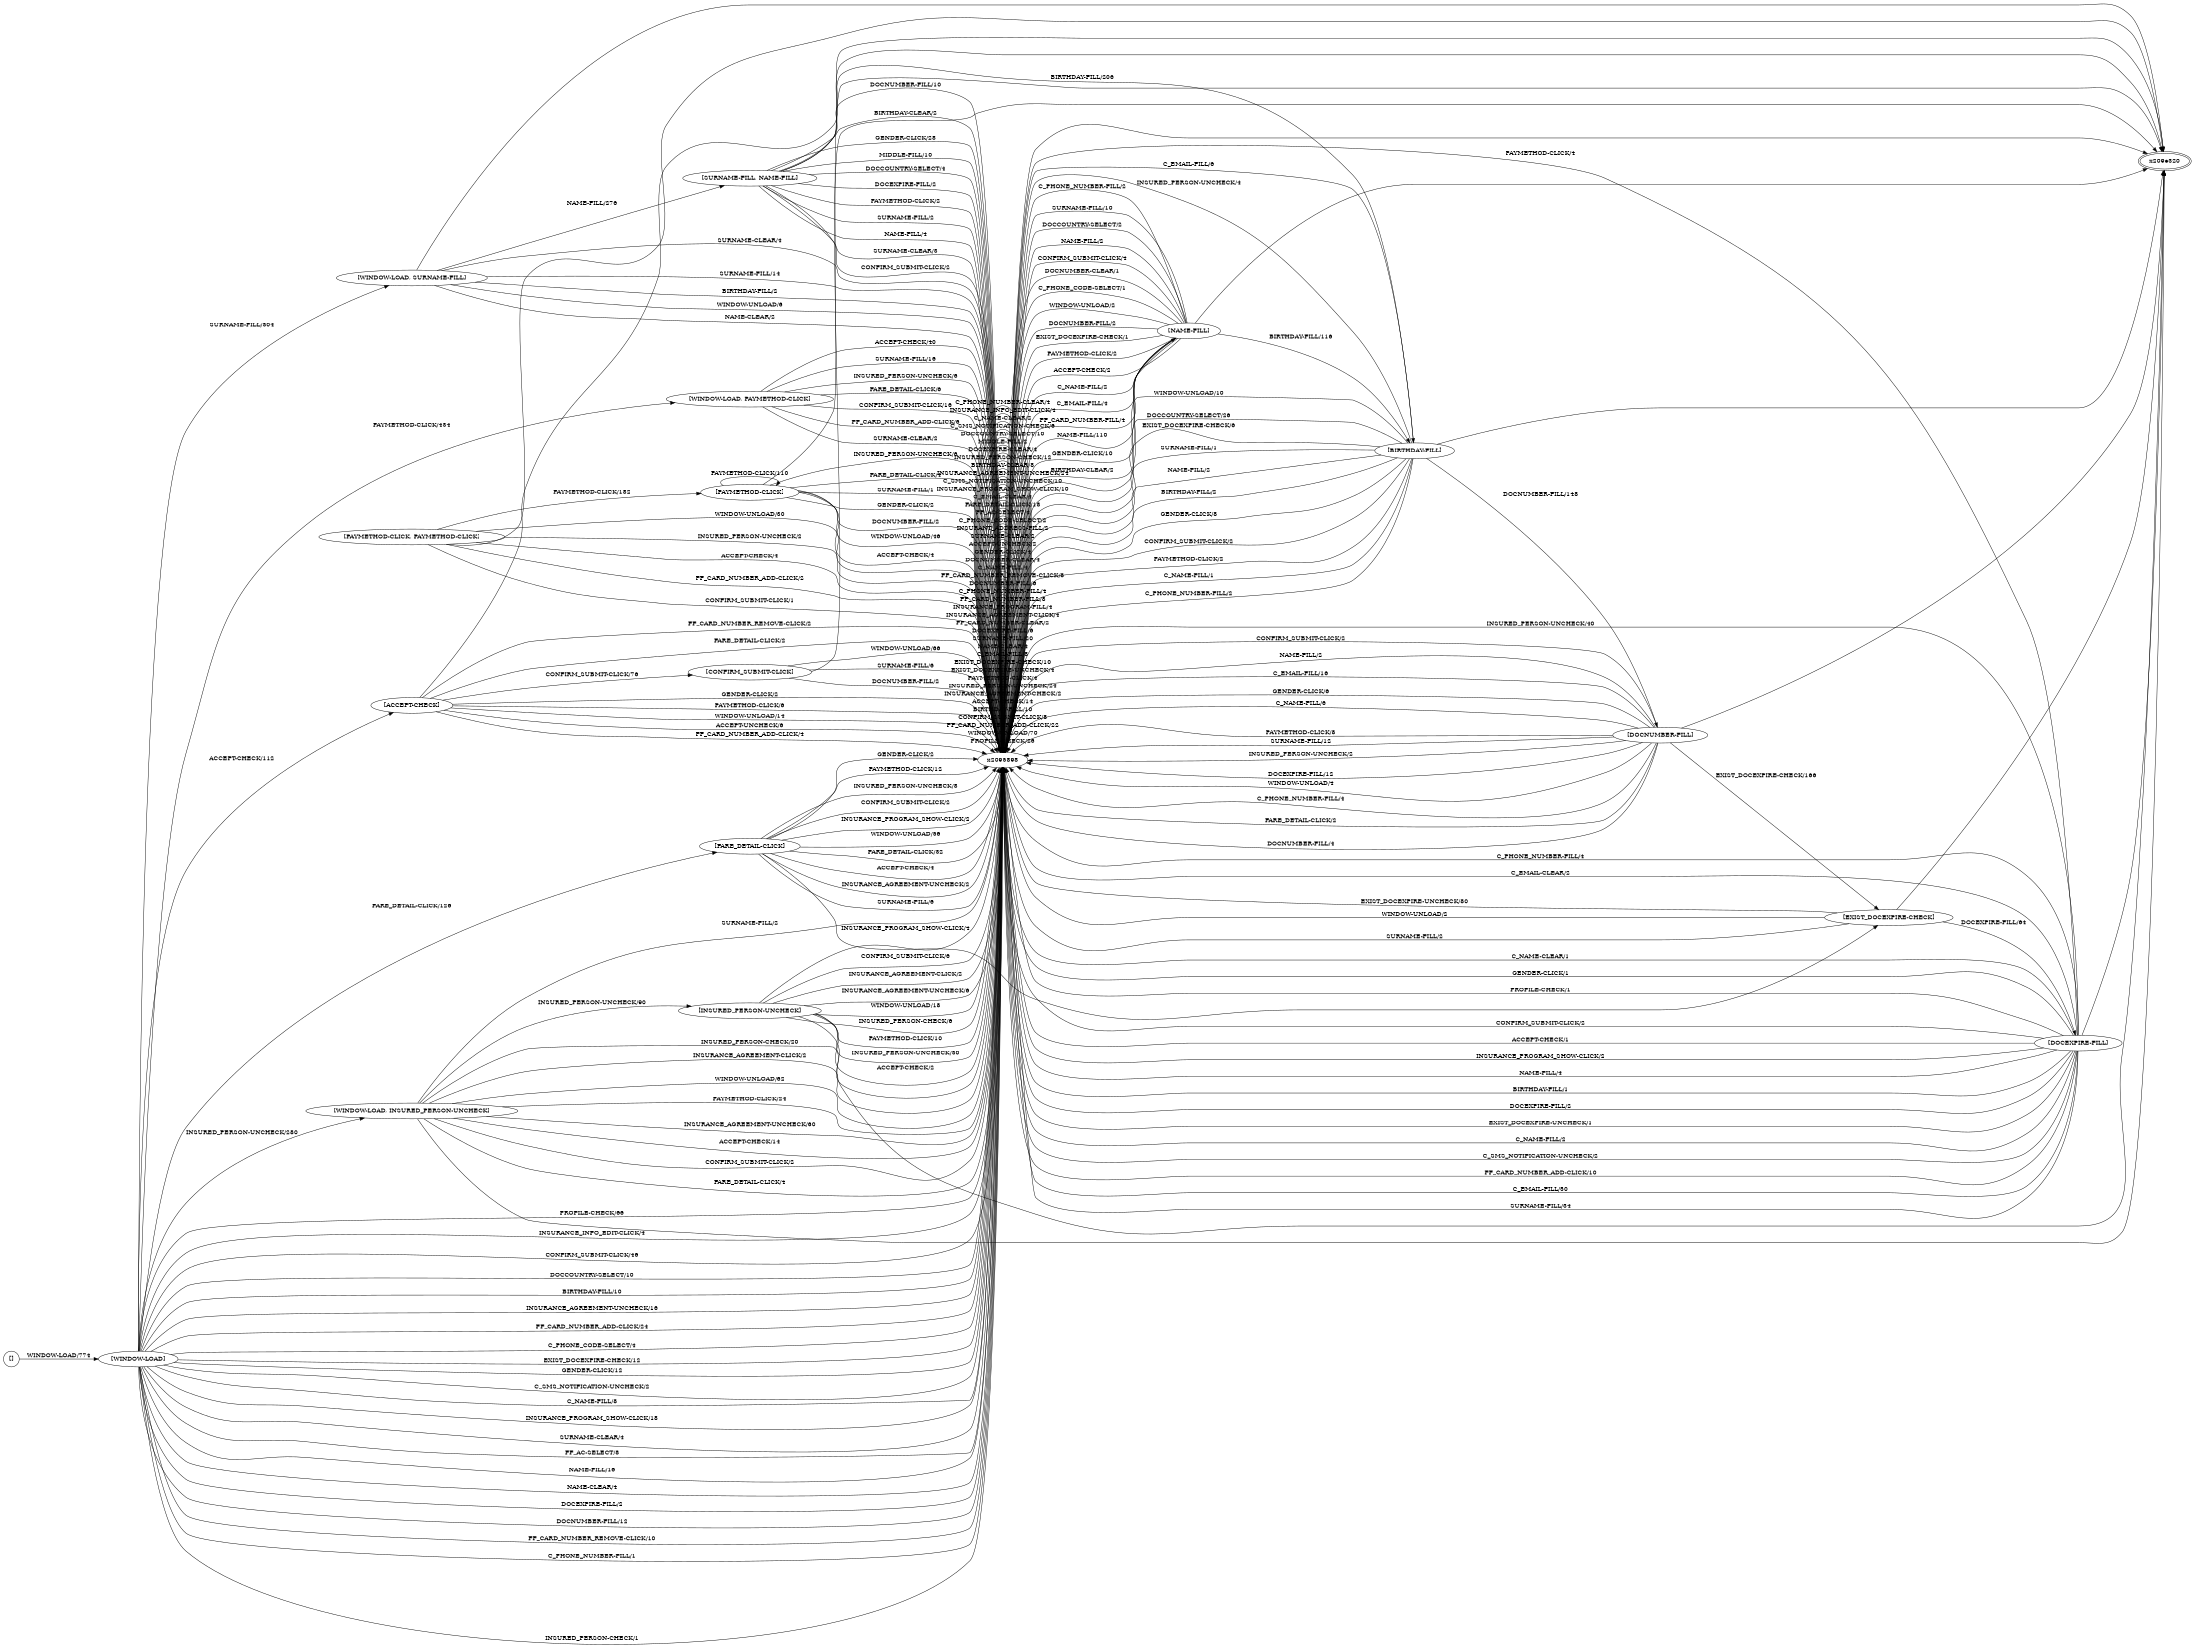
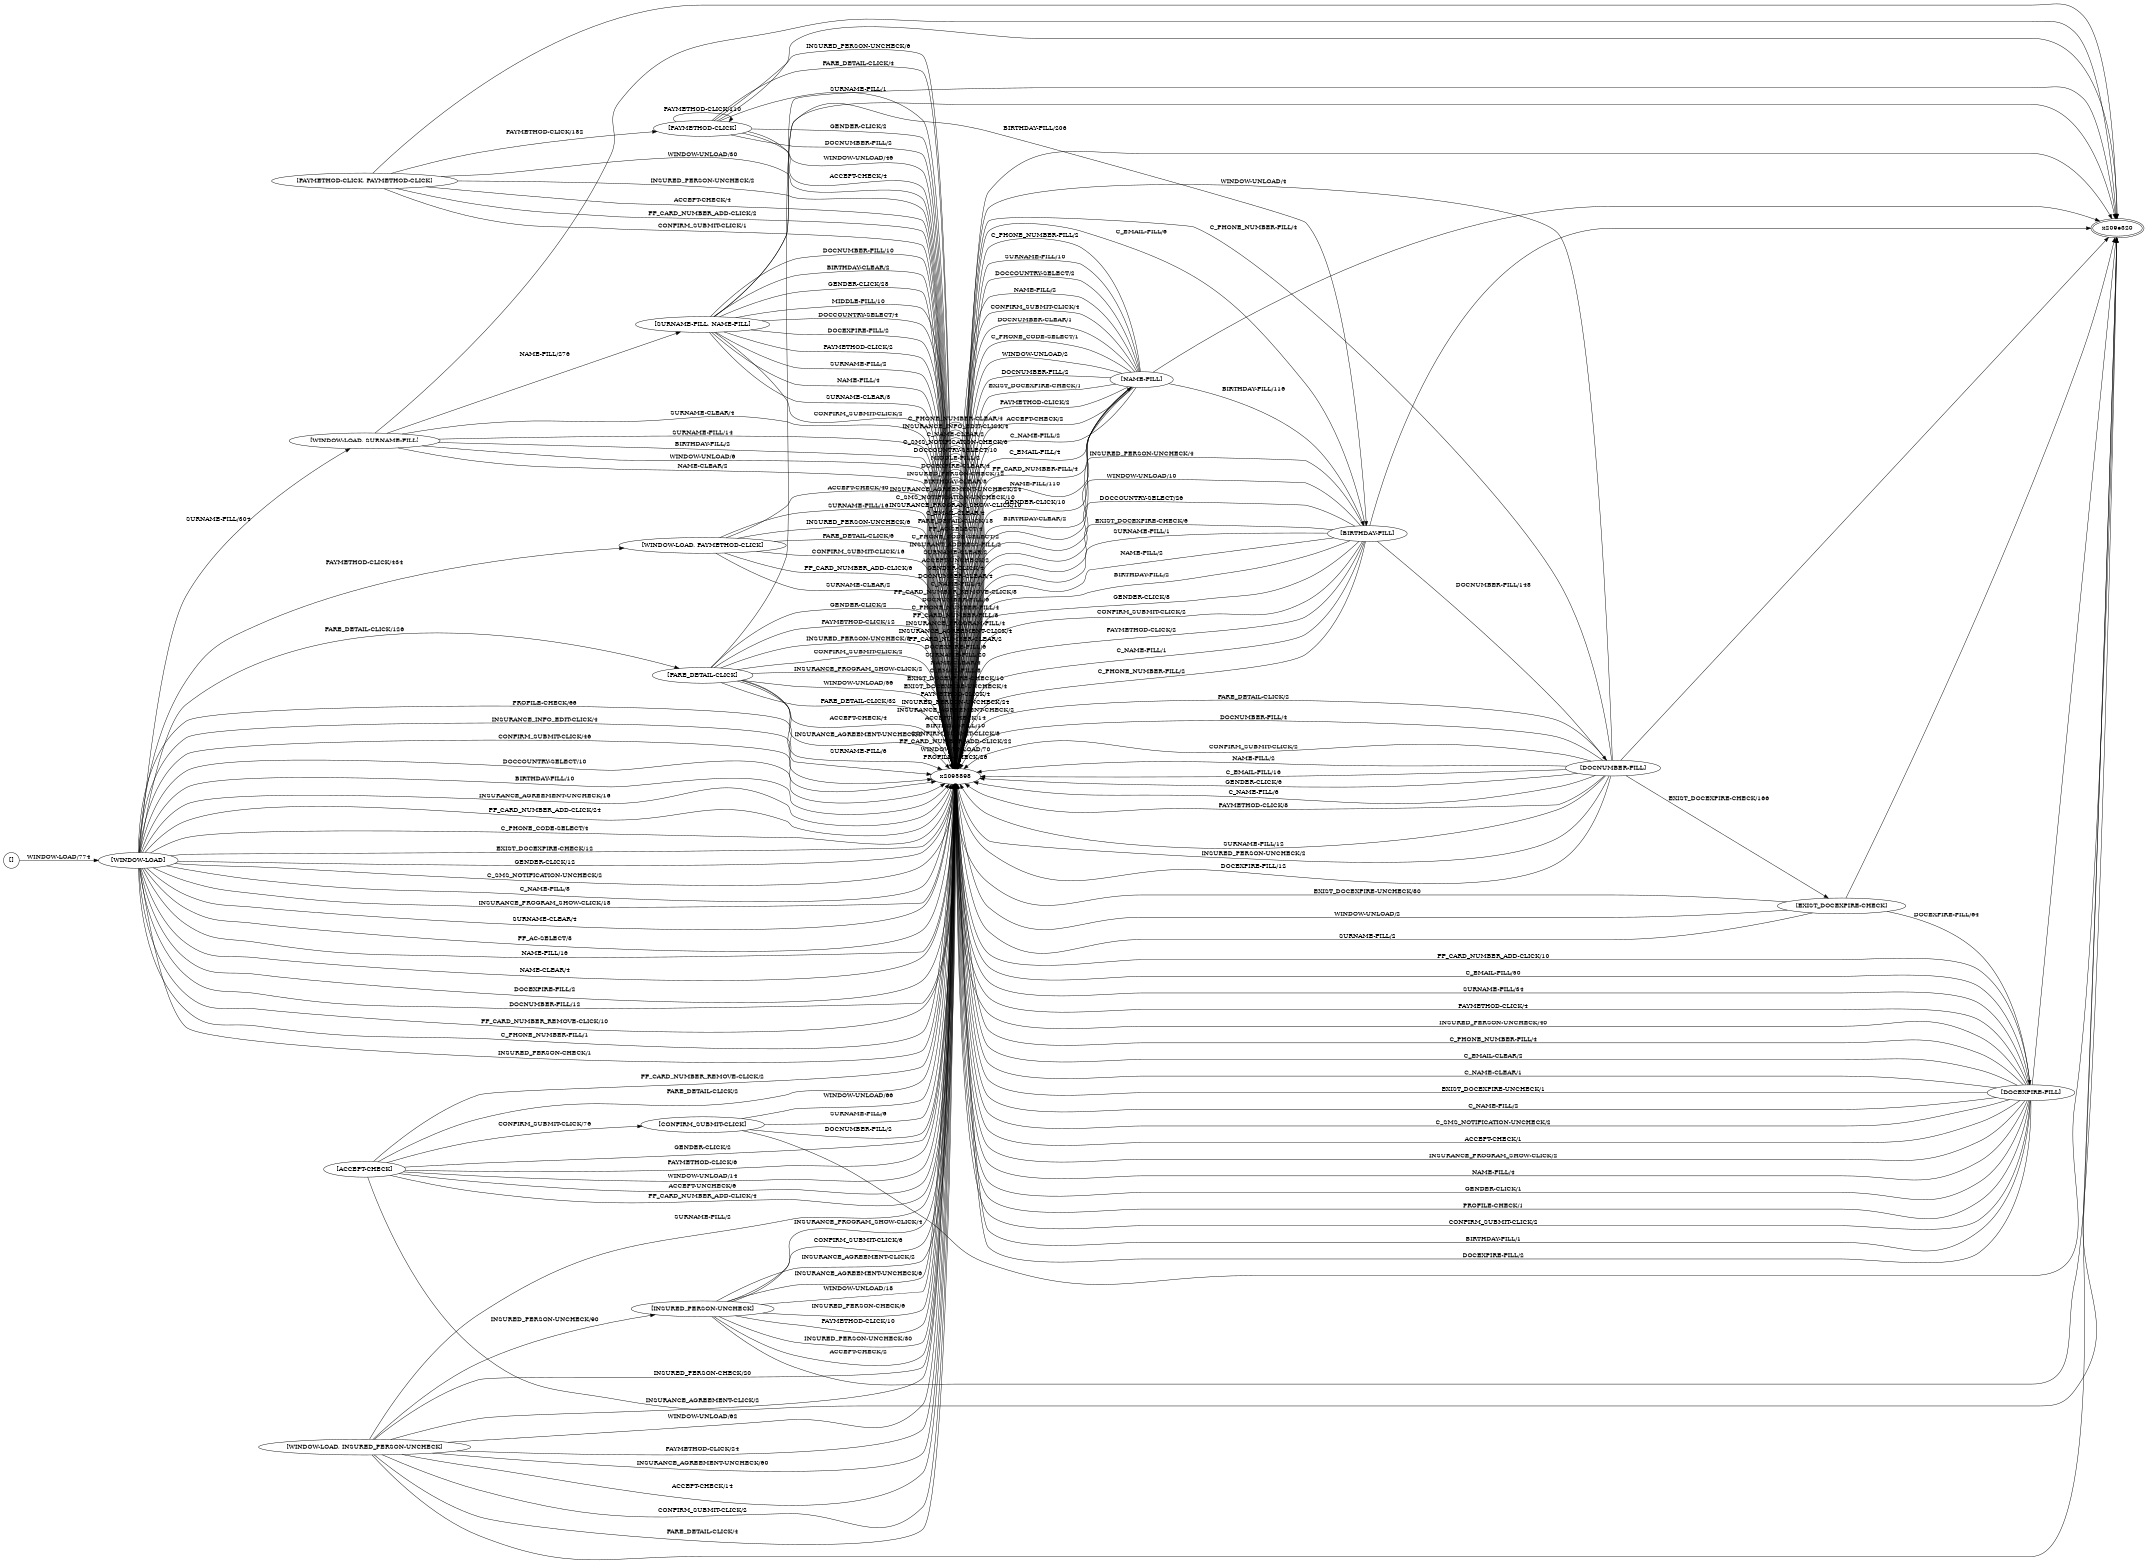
edge "[WINDOW-LOAD]" -> "[ACCEPT-CHECK]": removed, label "ACCEPT-CHECK/112"
edge "[FARE_DETAIL-CLICK]" -> "[EXIST_DOCEXPIRE-CHECK]": now "[FARE_DETAIL-CLICK]" -> "x209e320"
edge "[WINDOW-LOAD]" -> "[WINDOW-LOAD, INSURED_PERSON-UNCHECK]": removed, label "INSURED_PERSON-UNCHECK/280"
